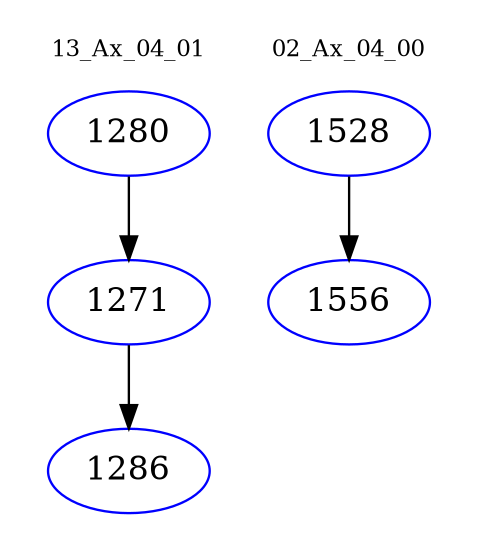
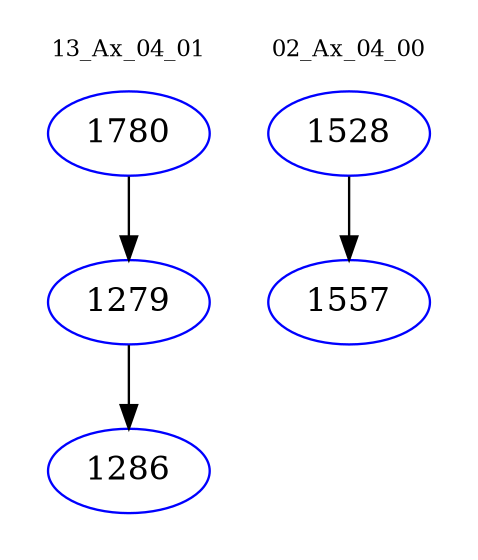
node "1280": label "1280" -> "1780"
node "1271": label "1271" -> "1279"
node "1556": label "1556" -> "1557"
